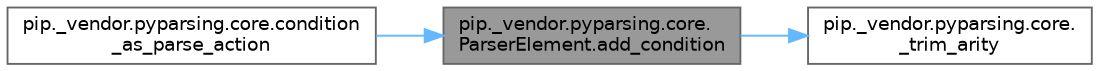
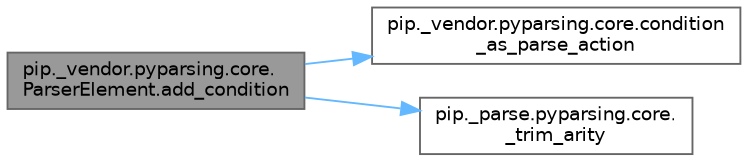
edge "pip._vendor.pyparsing.core.condition _as_parse_action" -> "pip._vendor.pyparsing.core. ParserElement.add_condition": reversed
node "pip._vendor.pyparsing.core. _trim_arity": label "pip._vendor.pyparsing.core. _trim_arity" -> "pip._parse.pyparsing.core. _trim_arity"
